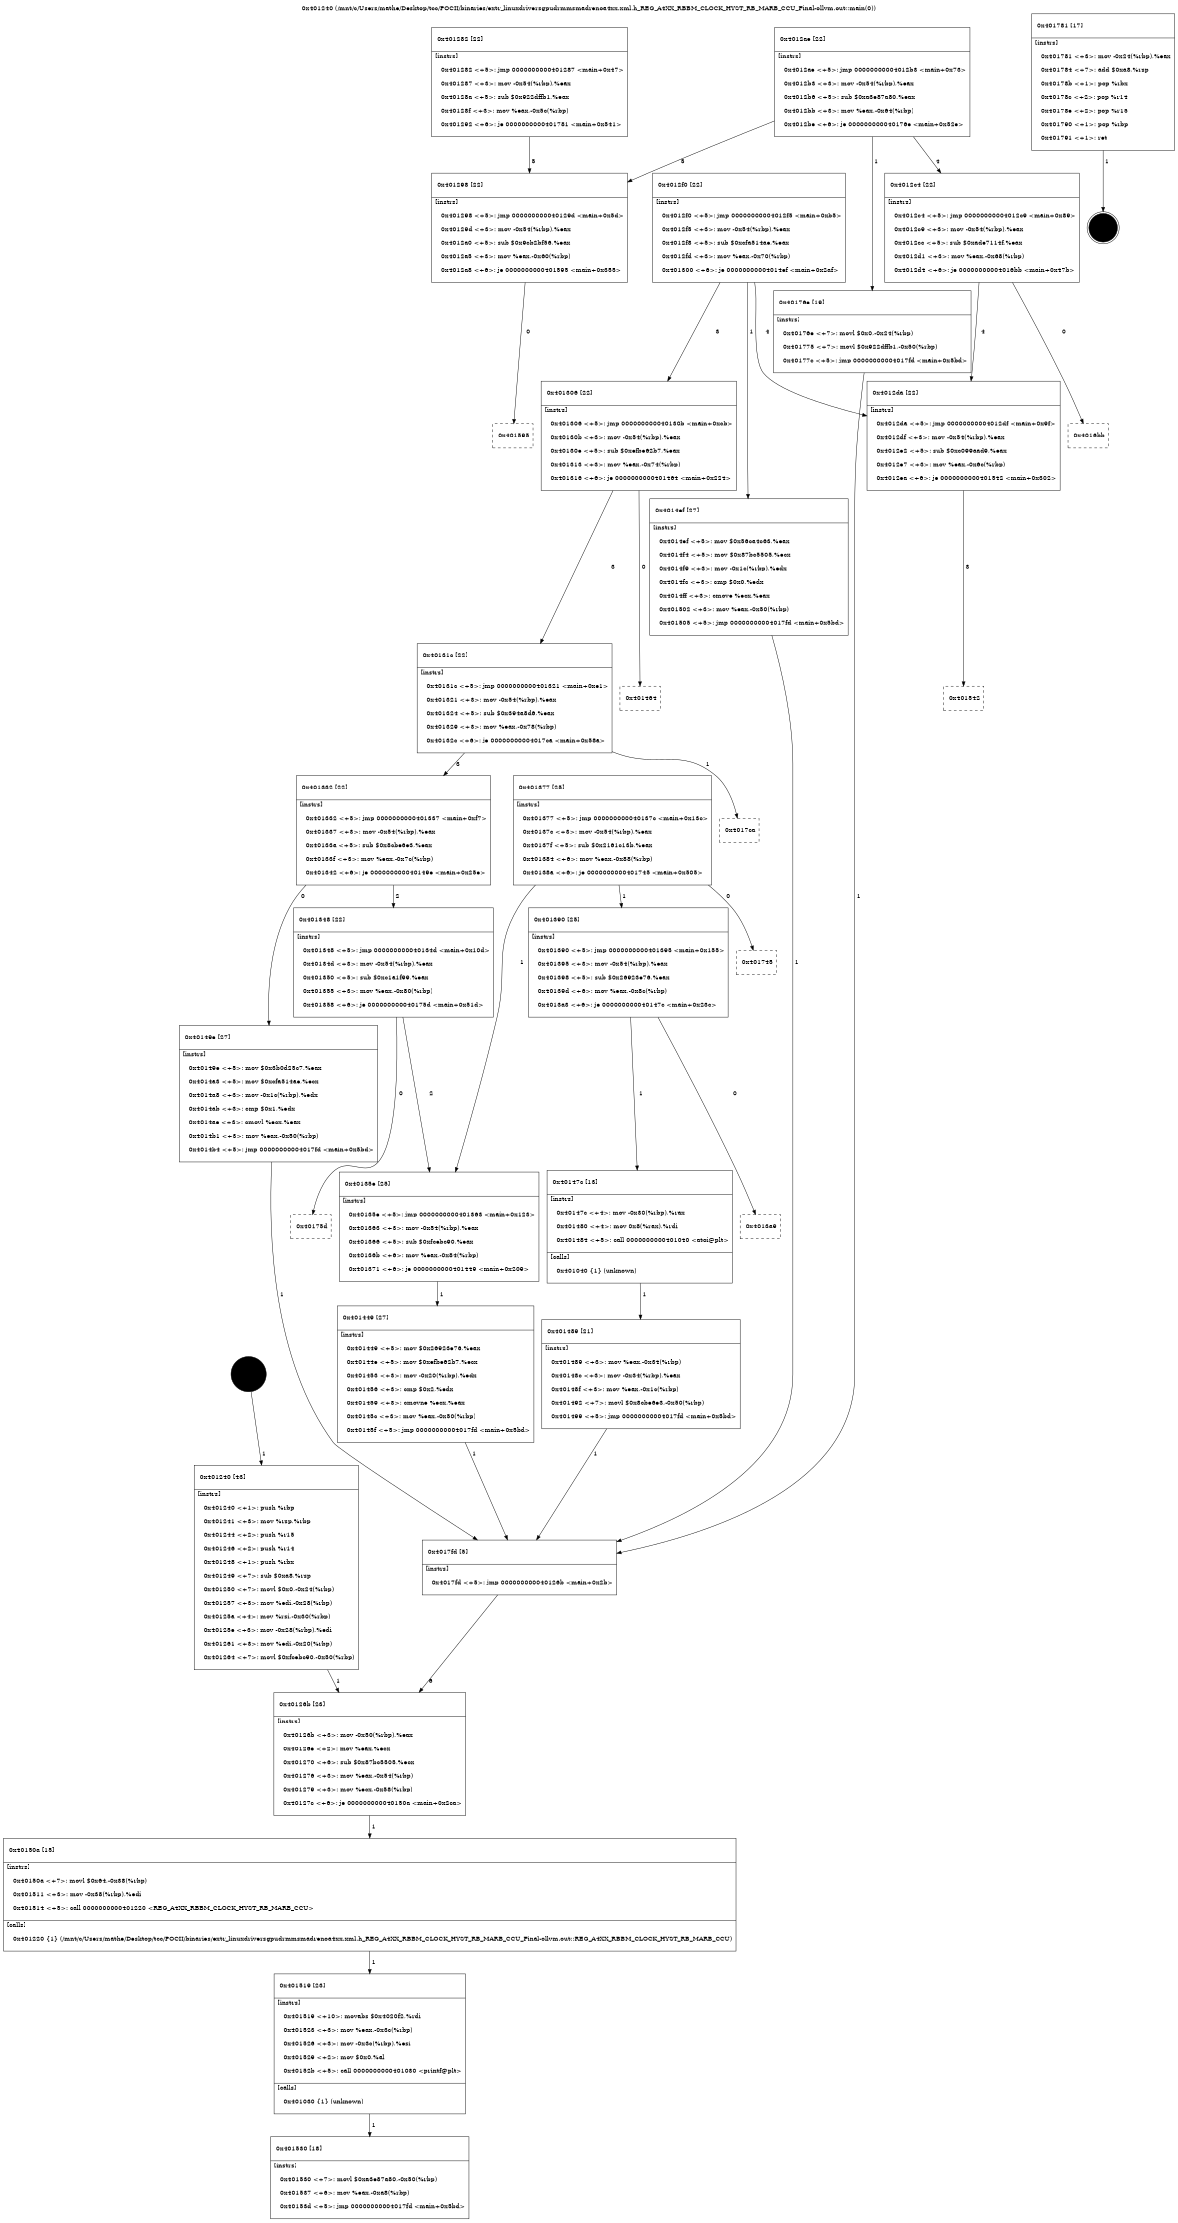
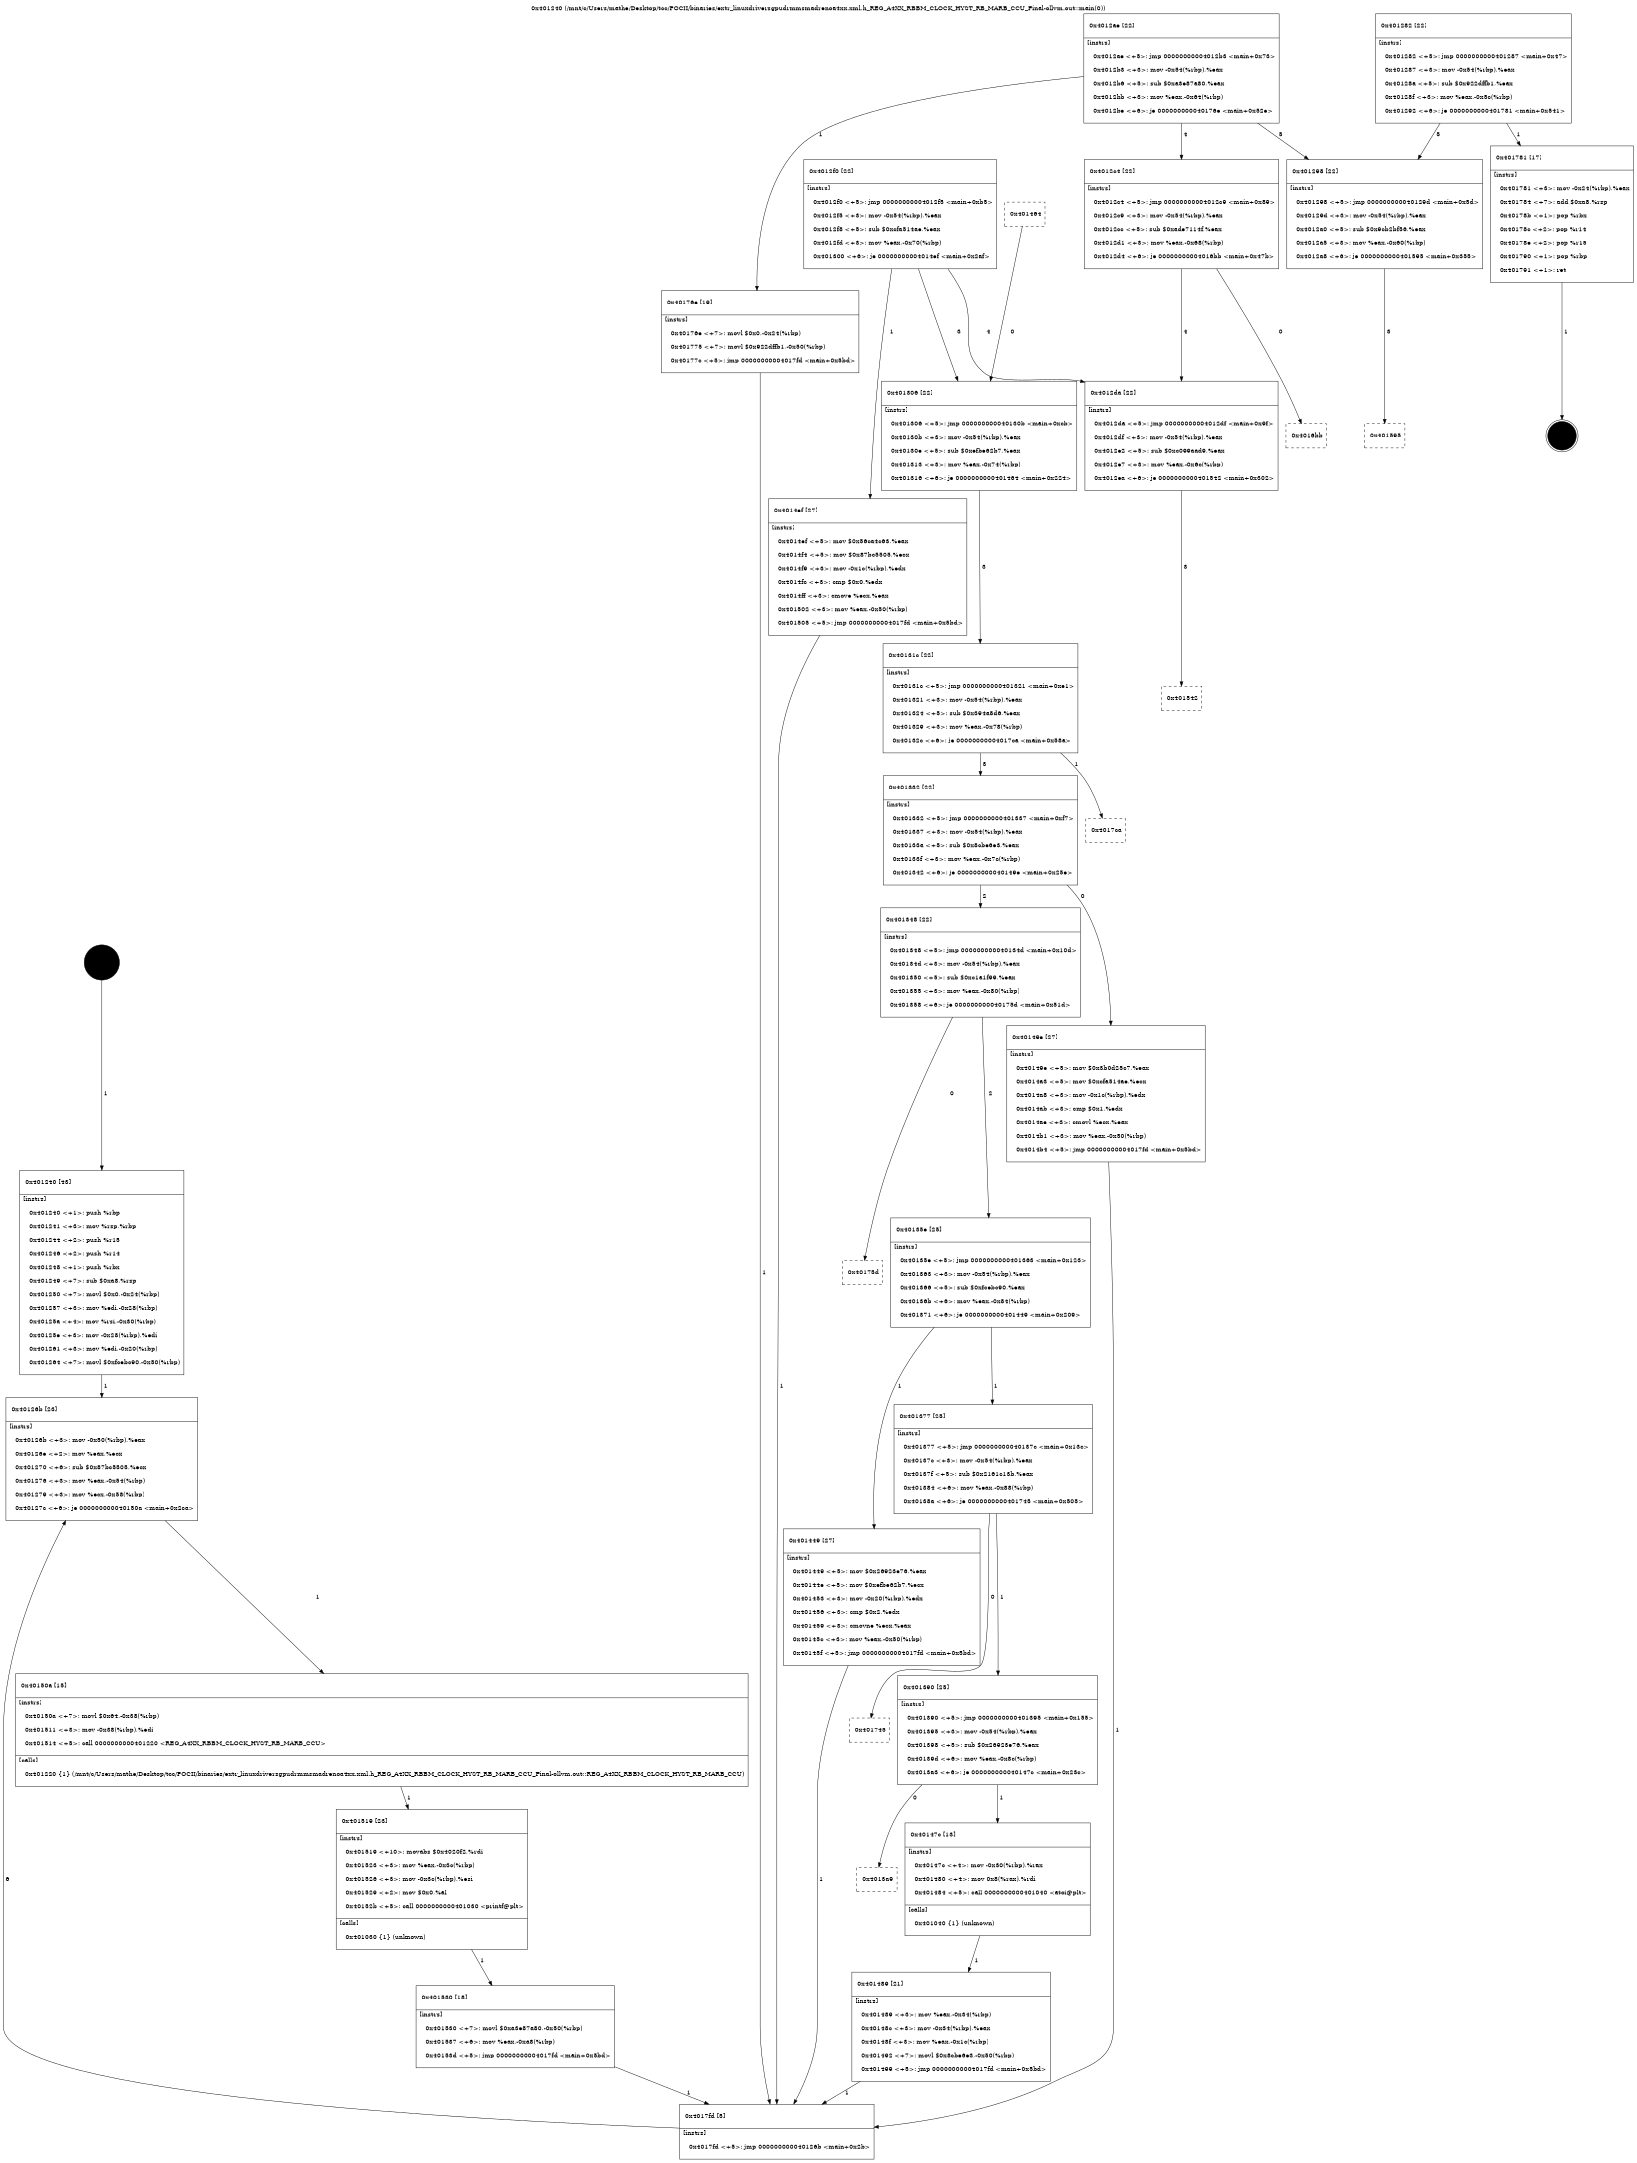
edge "0x401282 [22]" -> "0x401781 [17]": added, label "1"
edge "0x401298 [22]" -> "0x401595": label " 0" -> " 3"
edge "0x401306 [22]" -> "0x401464": reversed
edge "0x401377 [25]" -> "0x40135e [25]": reversed
edge "0x401530 [18]" -> "0x4017fd [5]": added, label "1"
